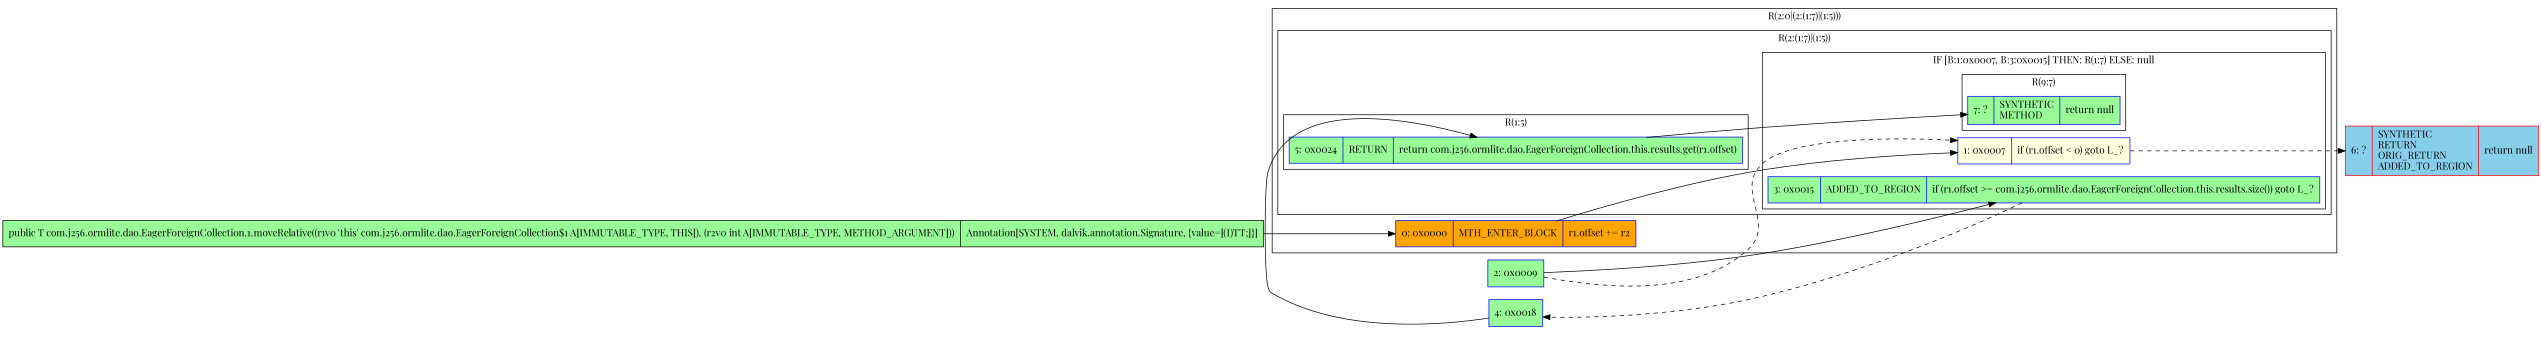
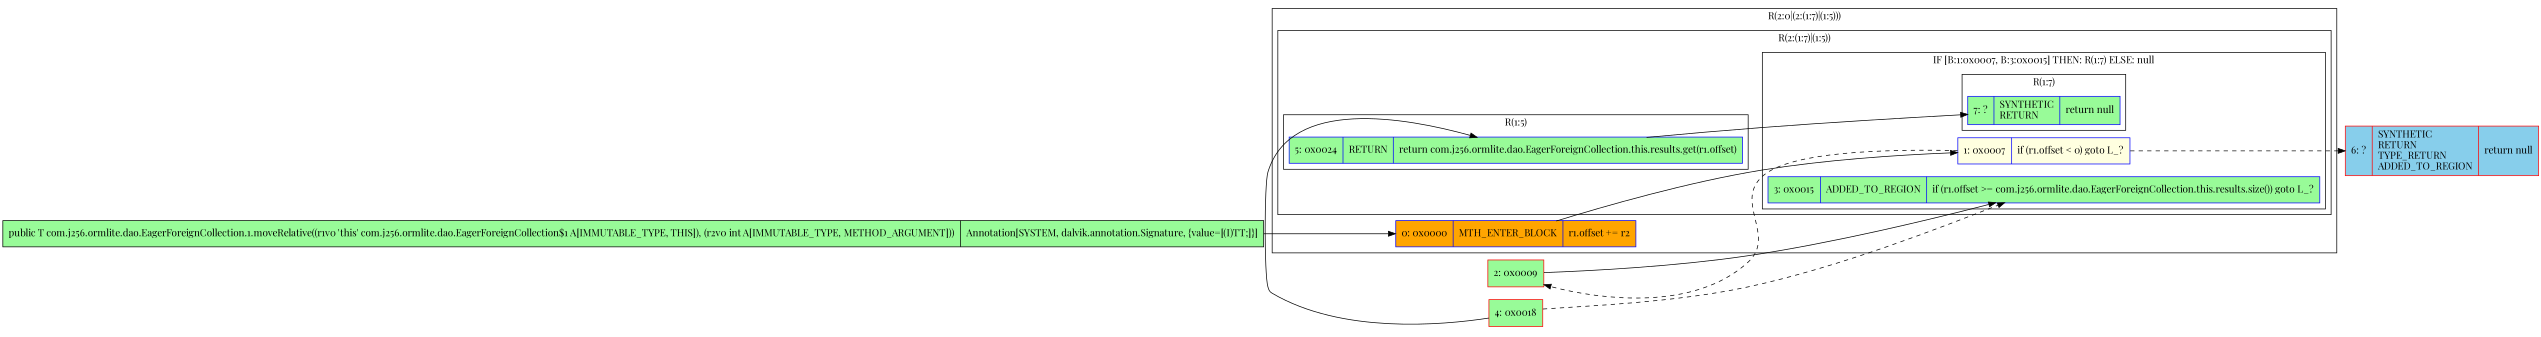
cluster "R(9:7)": label "R(9:7)" -> "R(1:7)"
node "7: ?": text "METHOD" -> "RETURN"
node "6: ?": text "ORIG_RETURN" -> "TYPE_RETURN"
edge "2: 0x0009" -> "1: 0x0007": reversed
node "2: 0x0009": color blue -> red
edge "3: 0x0015" -> "4: 0x0018": reversed
node "4: 0x0018": color blue -> red
